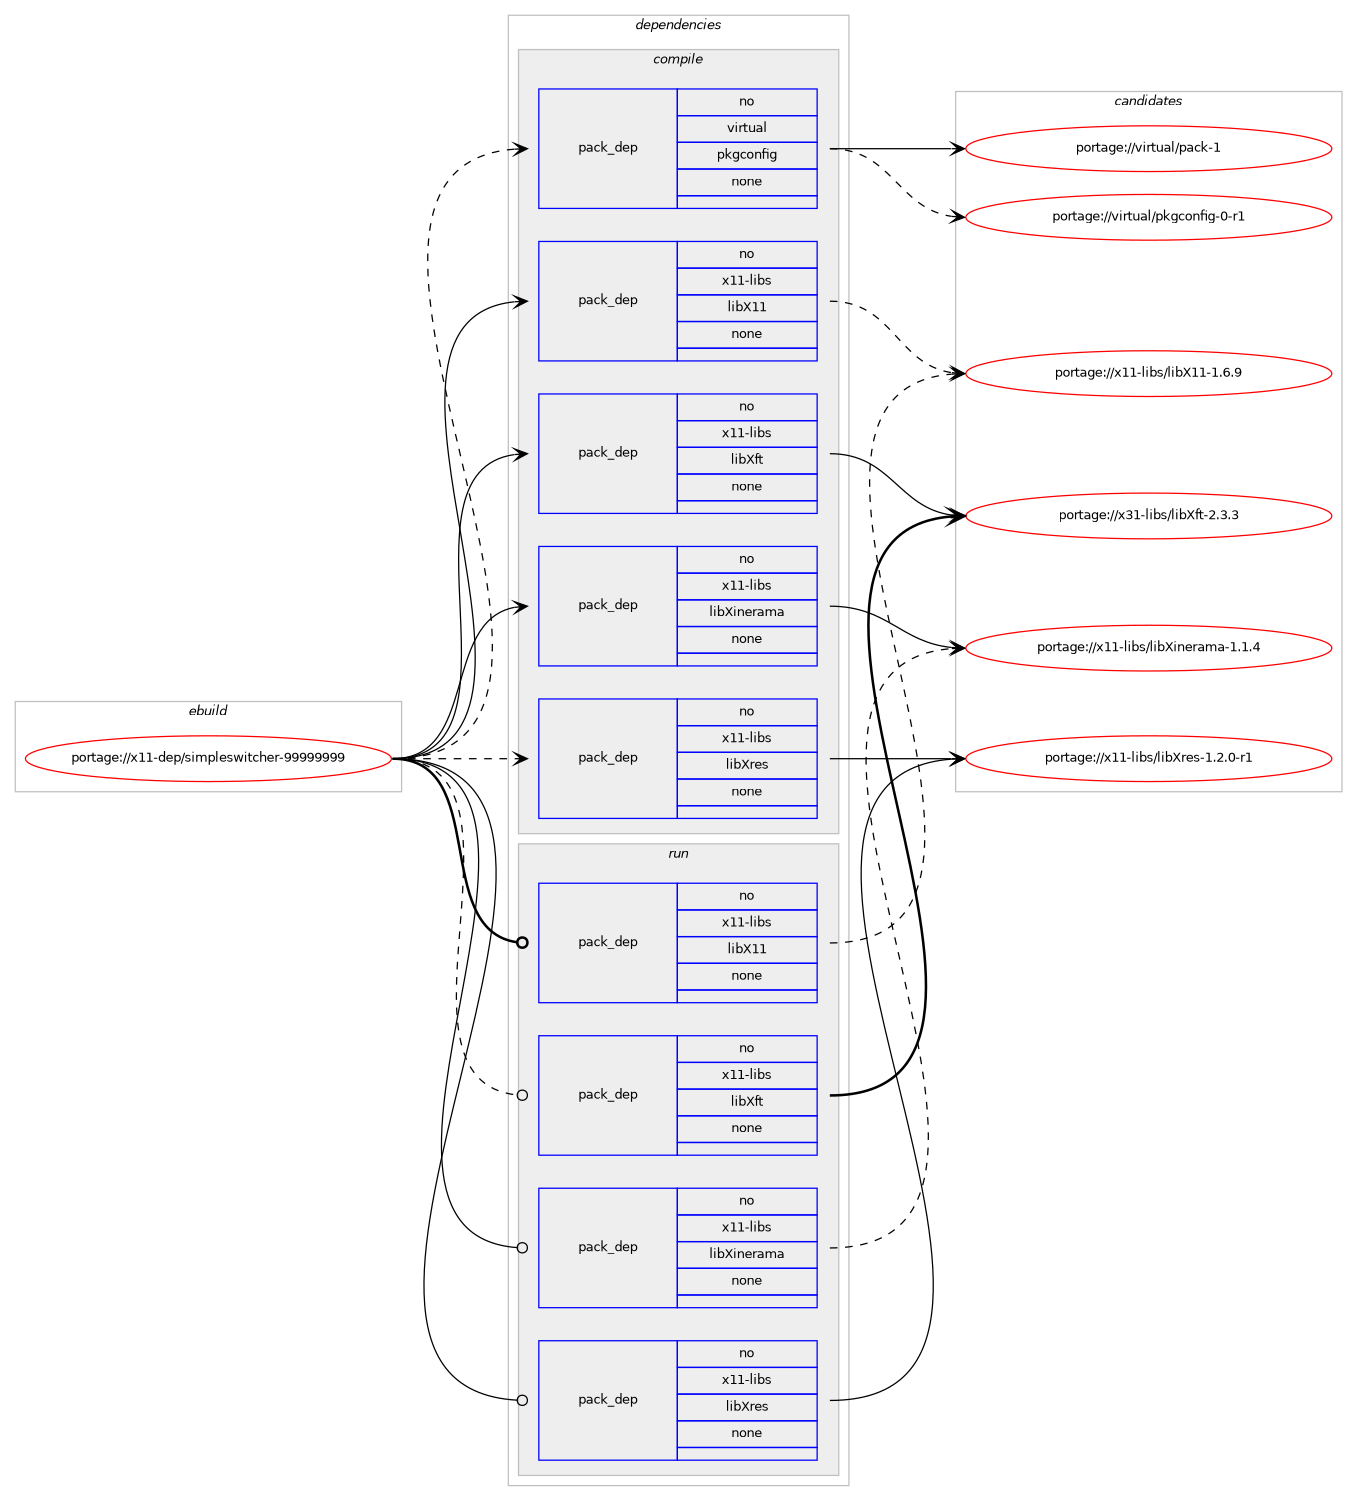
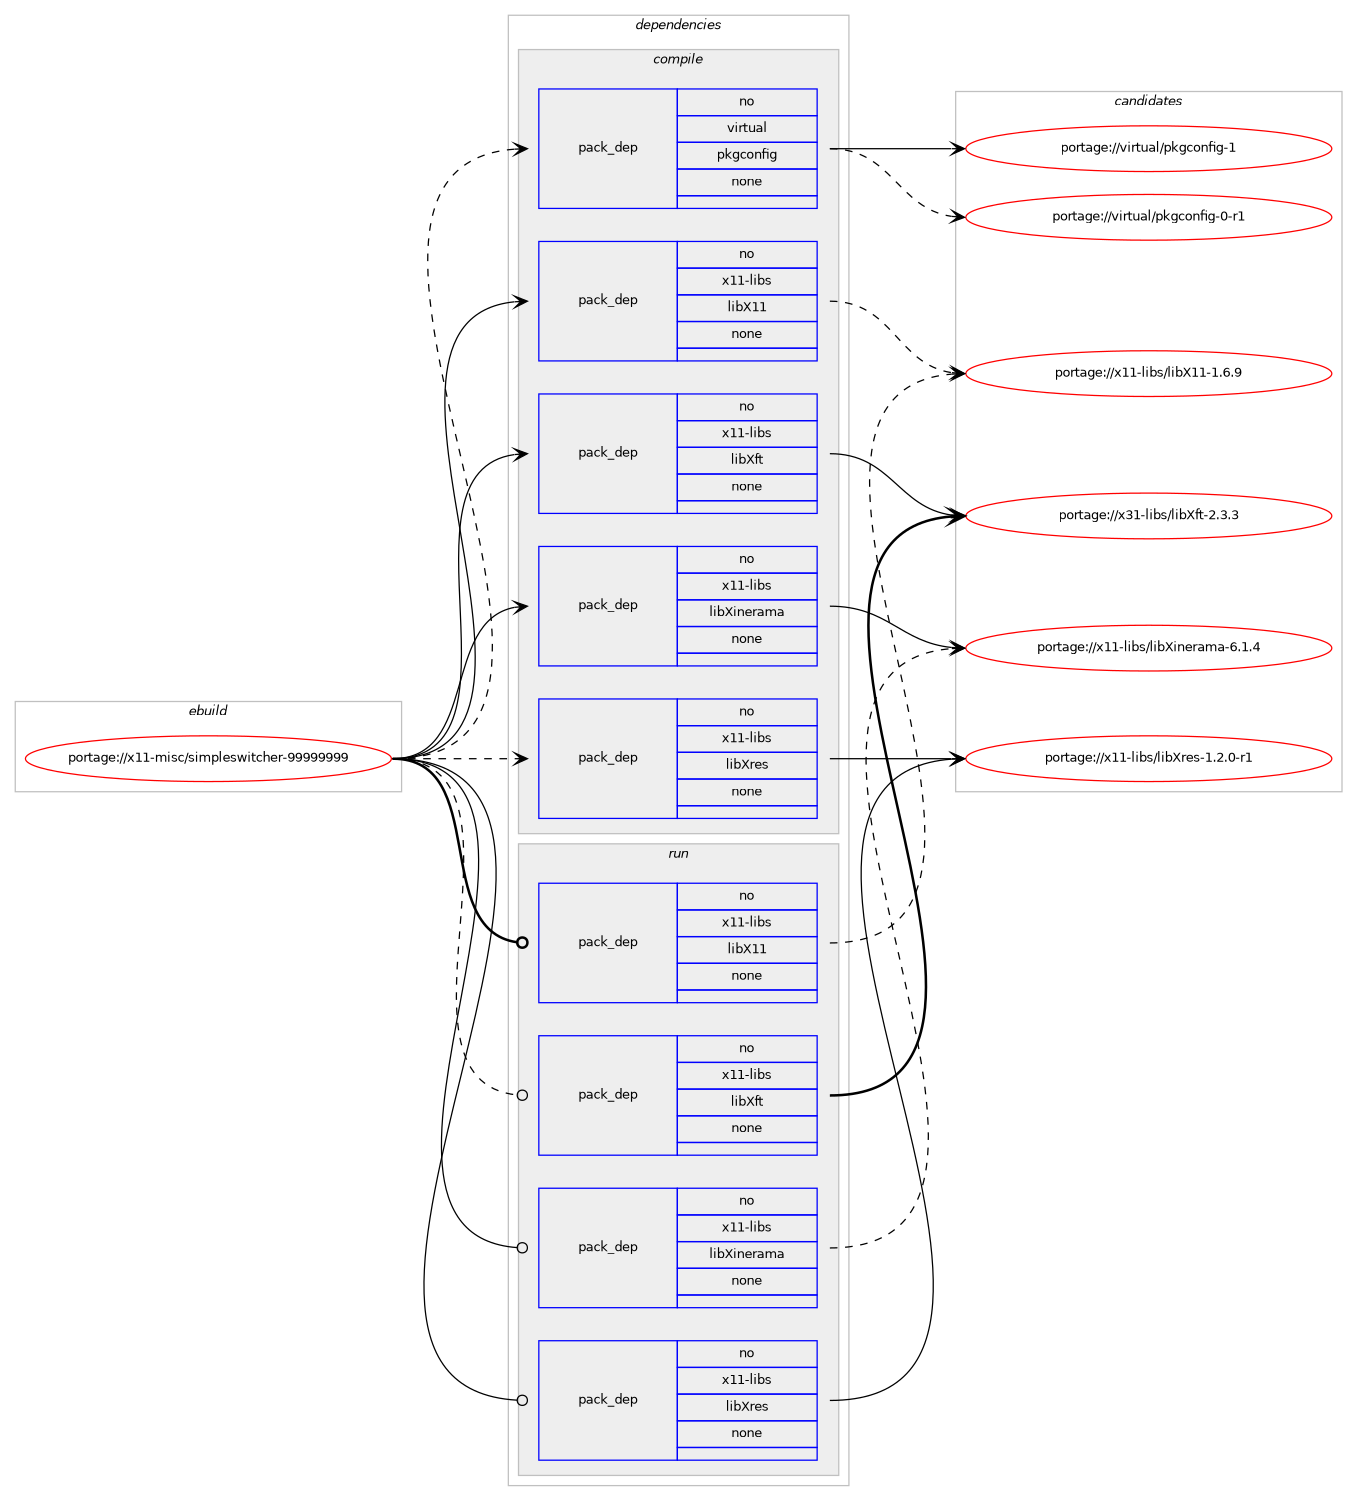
node "portage://virtual/pack-1": label "portage://virtual/pack-1" -> "portage://virtual/pkgconfig-1"
node "portage://x11-libs/libXinerama-1.1.4": label "portage://x11-libs/libXinerama-1.1.4" -> "portage://x11-libs/libXinerama-6.1.4"
node "portage://x11-dep/simpleswitcher-99999999": label "portage://x11-dep/simpleswitcher-99999999" -> "portage://x11-misc/simpleswitcher-99999999"
